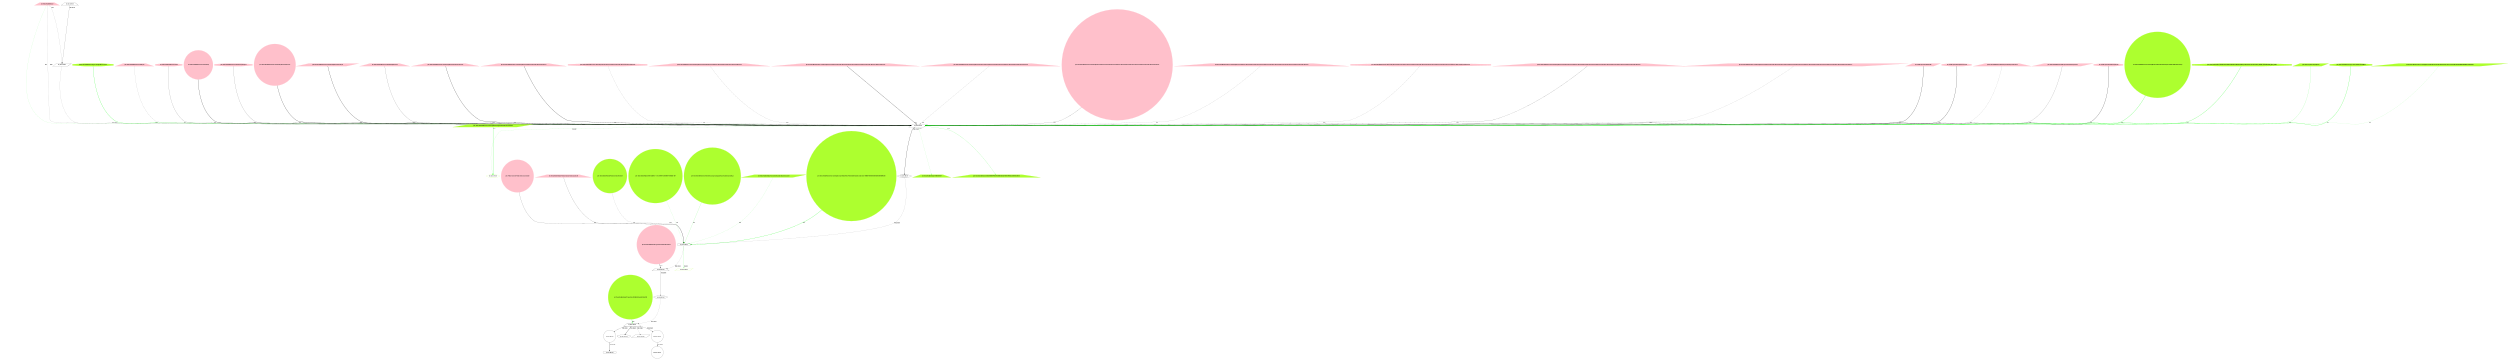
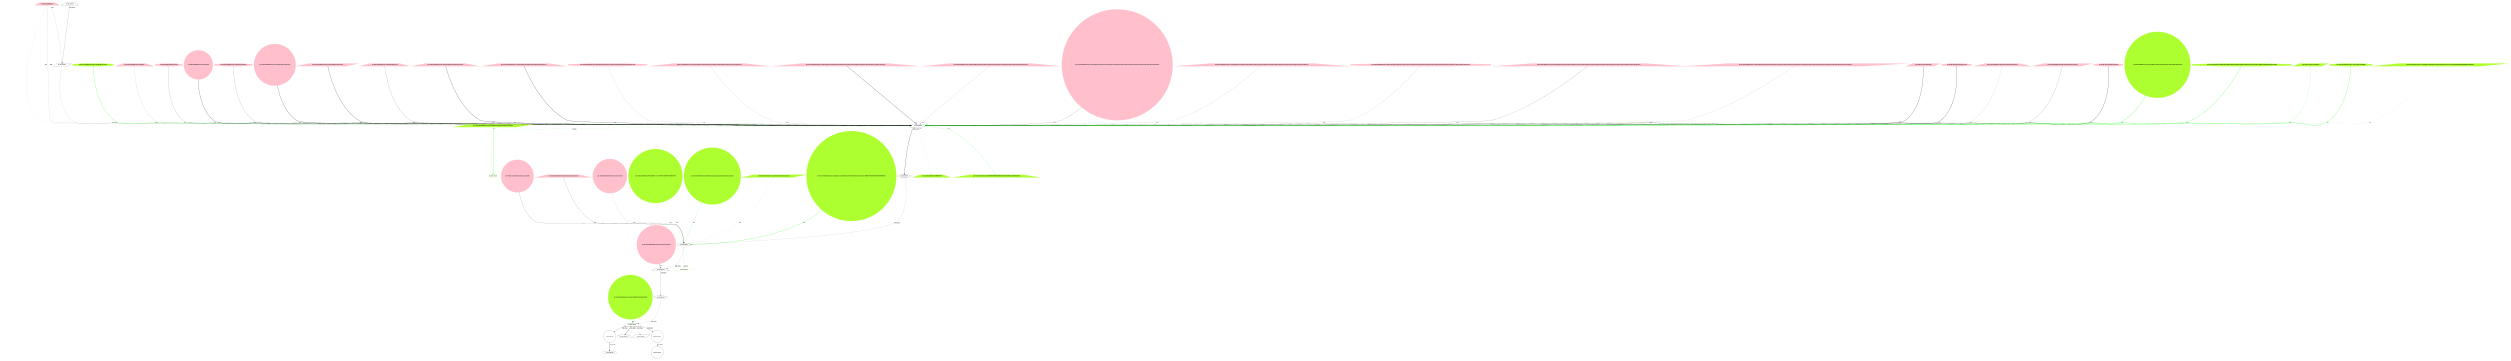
node "path: /Device/HarddiskVolume2/Windows/System32/biwinrt.dll": fillcolor greenyellow -> pink
